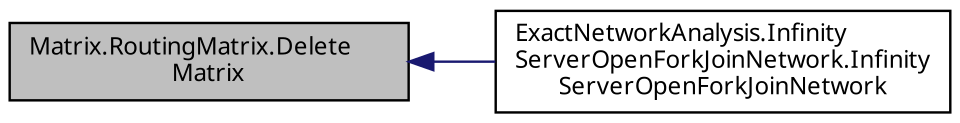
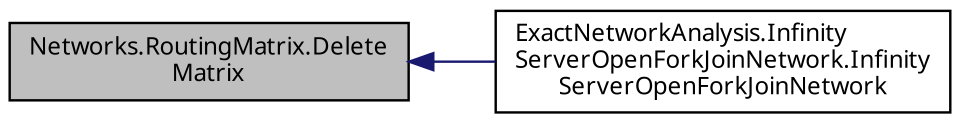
node "Matrix.RoutingMatrix.Delete Matrix": label "Matrix.RoutingMatrix.Delete Matrix" -> "Networks.RoutingMatrix.Delete Matrix"
